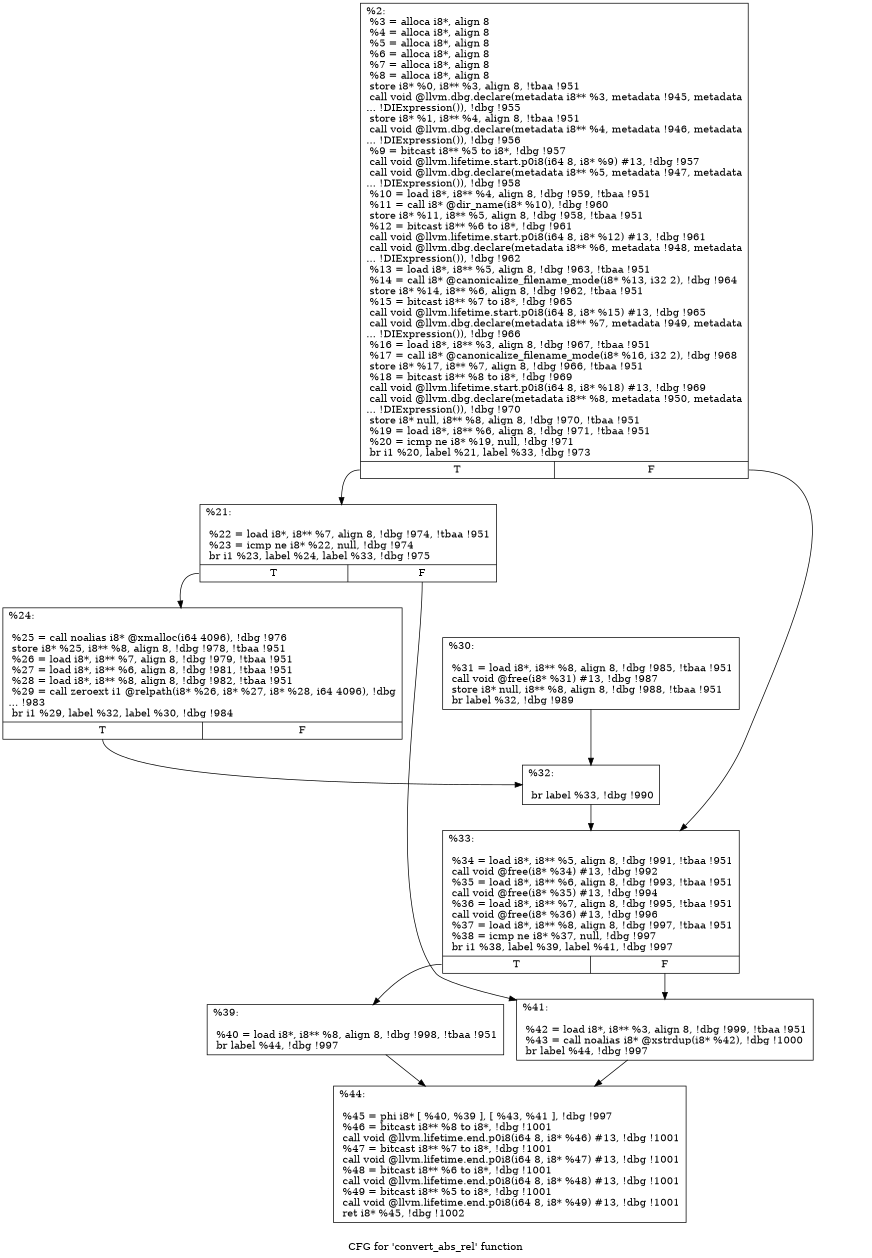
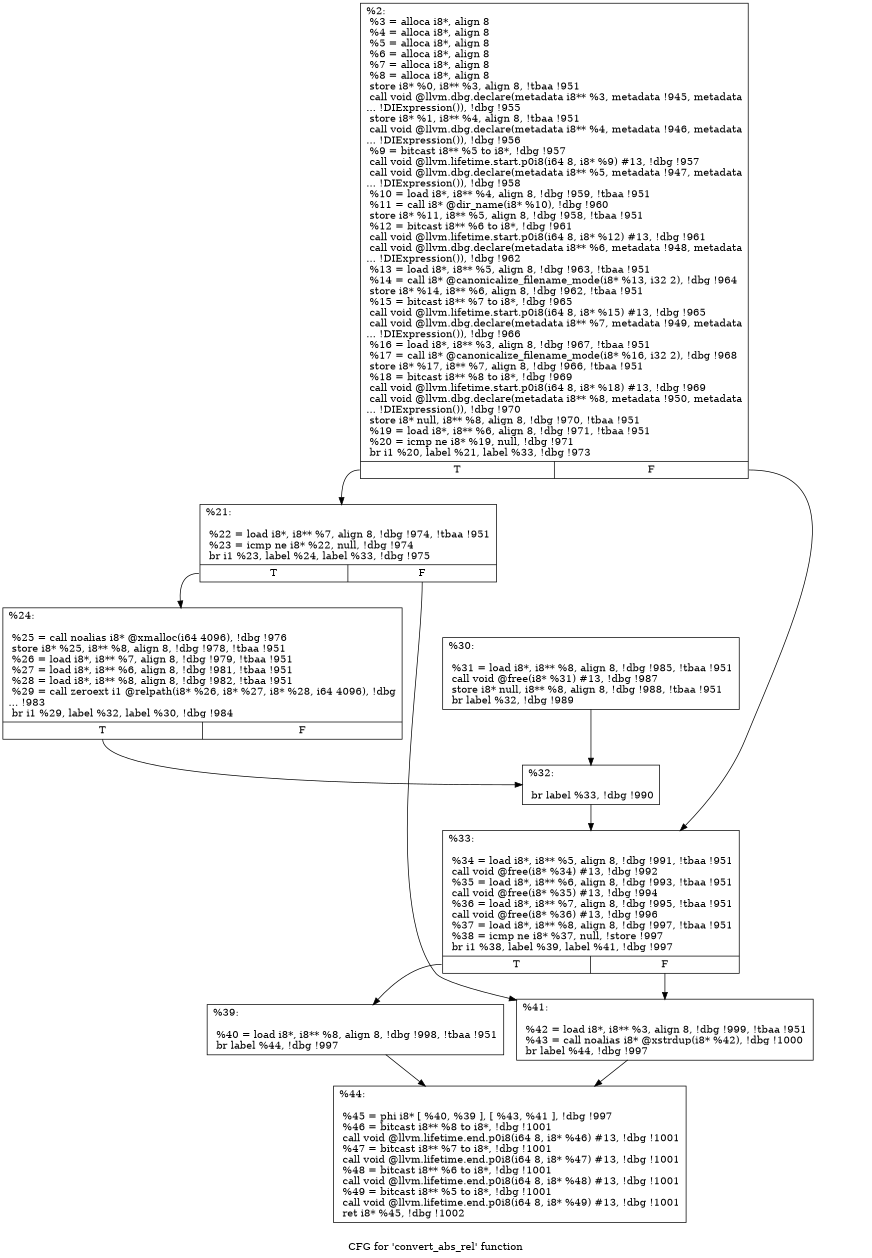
node "%33:": text "%38 = icmp ne i8* %37, null, !dbg !997" -> "%38 = icmp ne i8* %37, null, !store !997"
